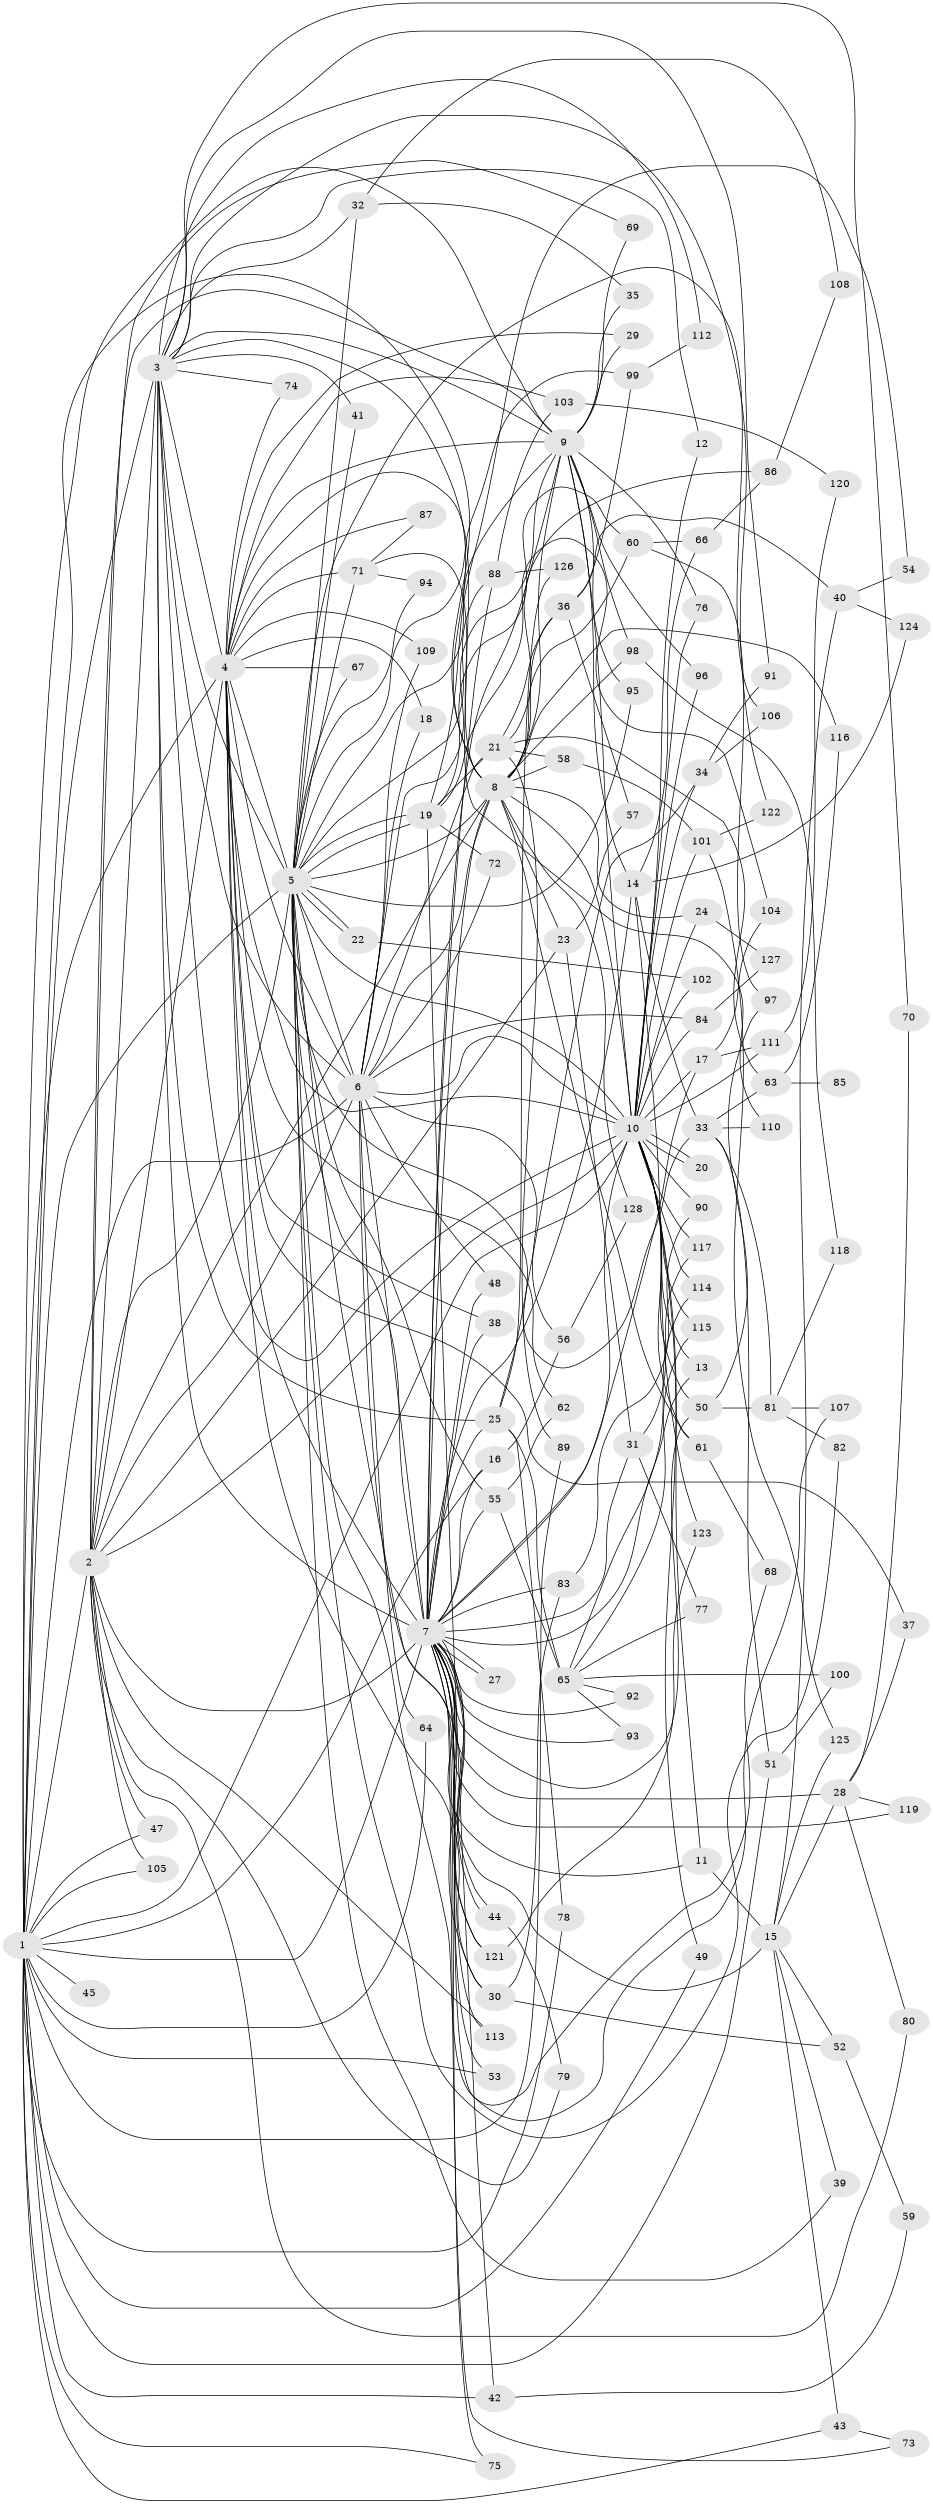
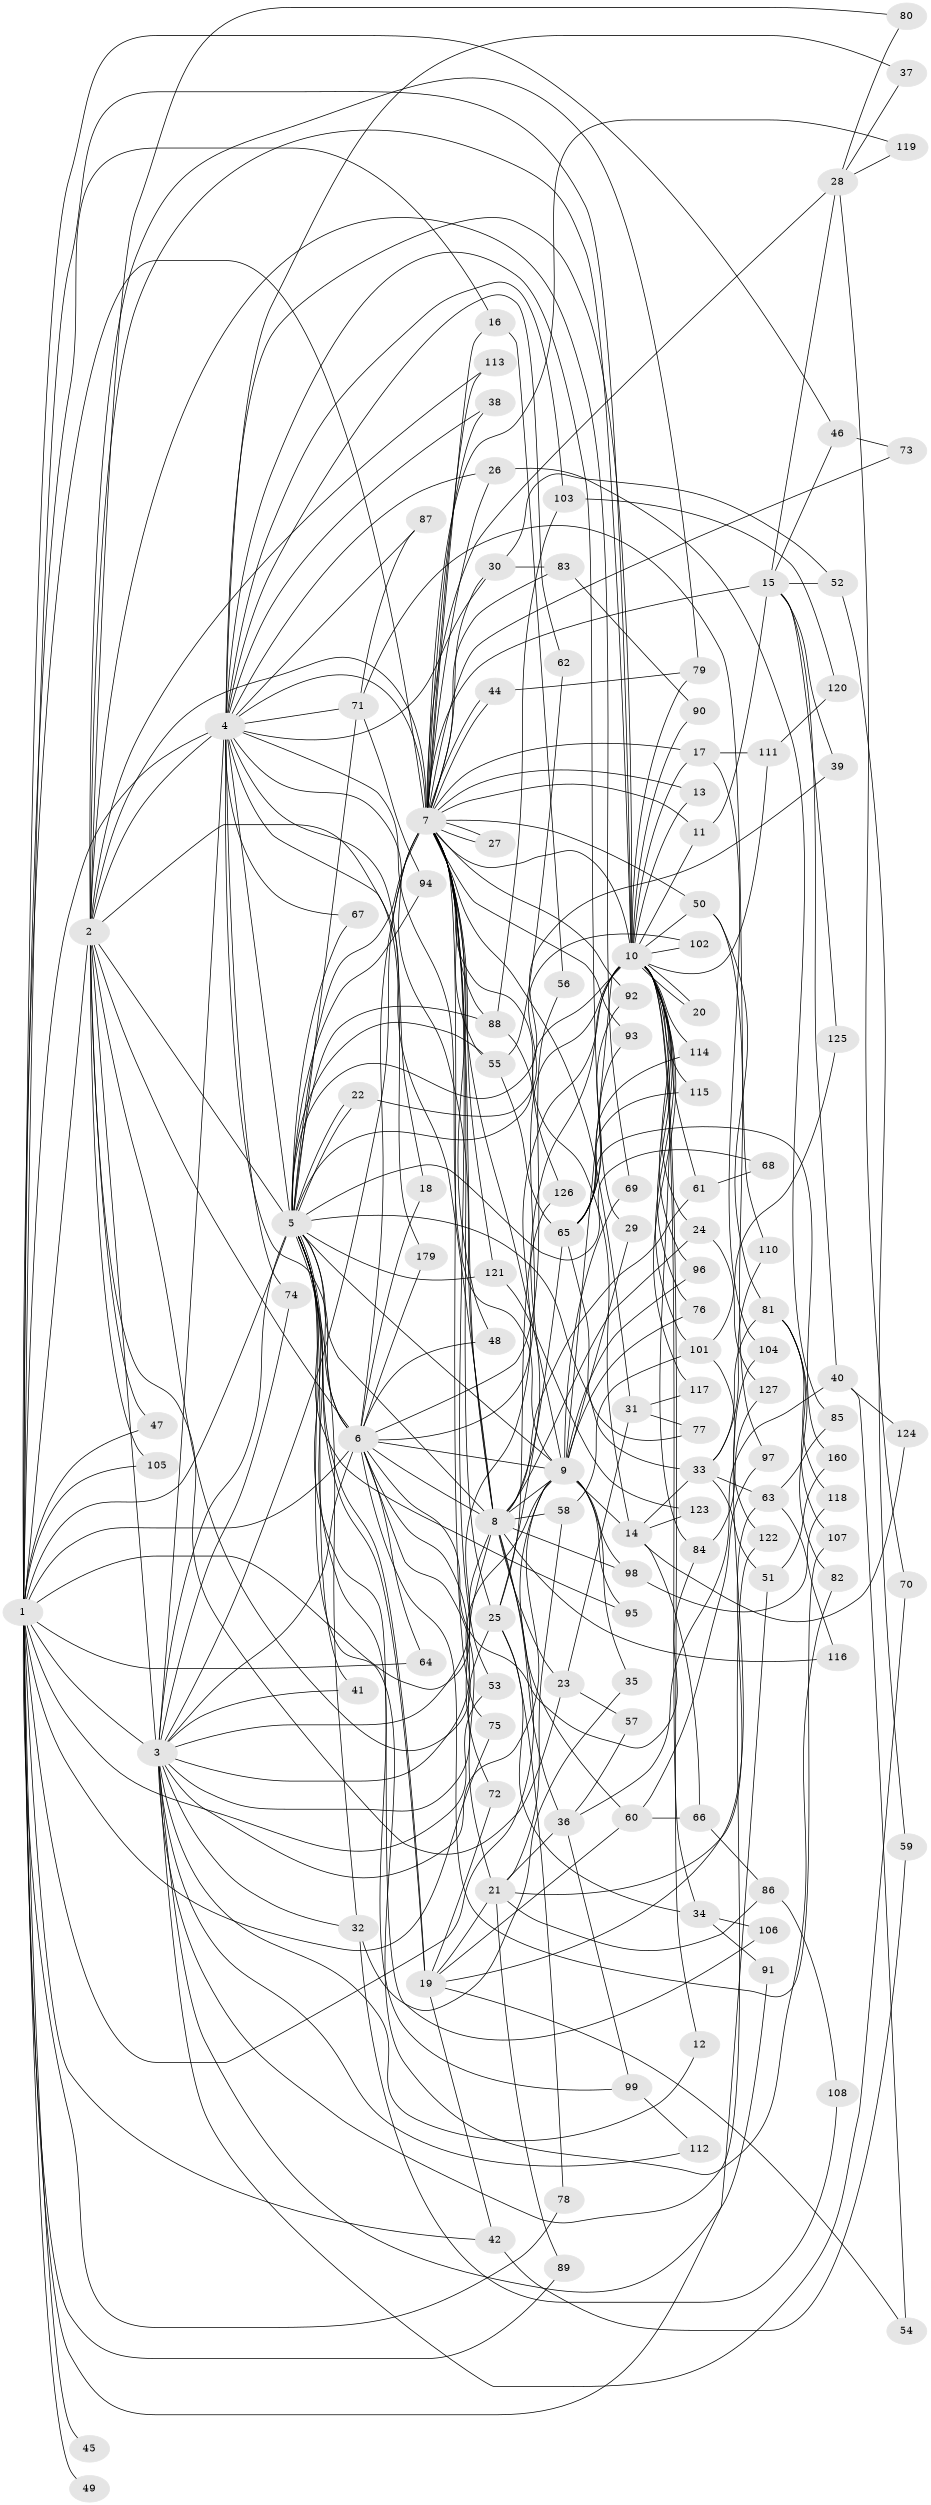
node "26": added
node "109": label "109" -> "179"
node "128": removed
edge "10" -- "49": now "10" -- "79"
node "100": label "100" -> "160"
node "43": label "43" -> "46"
